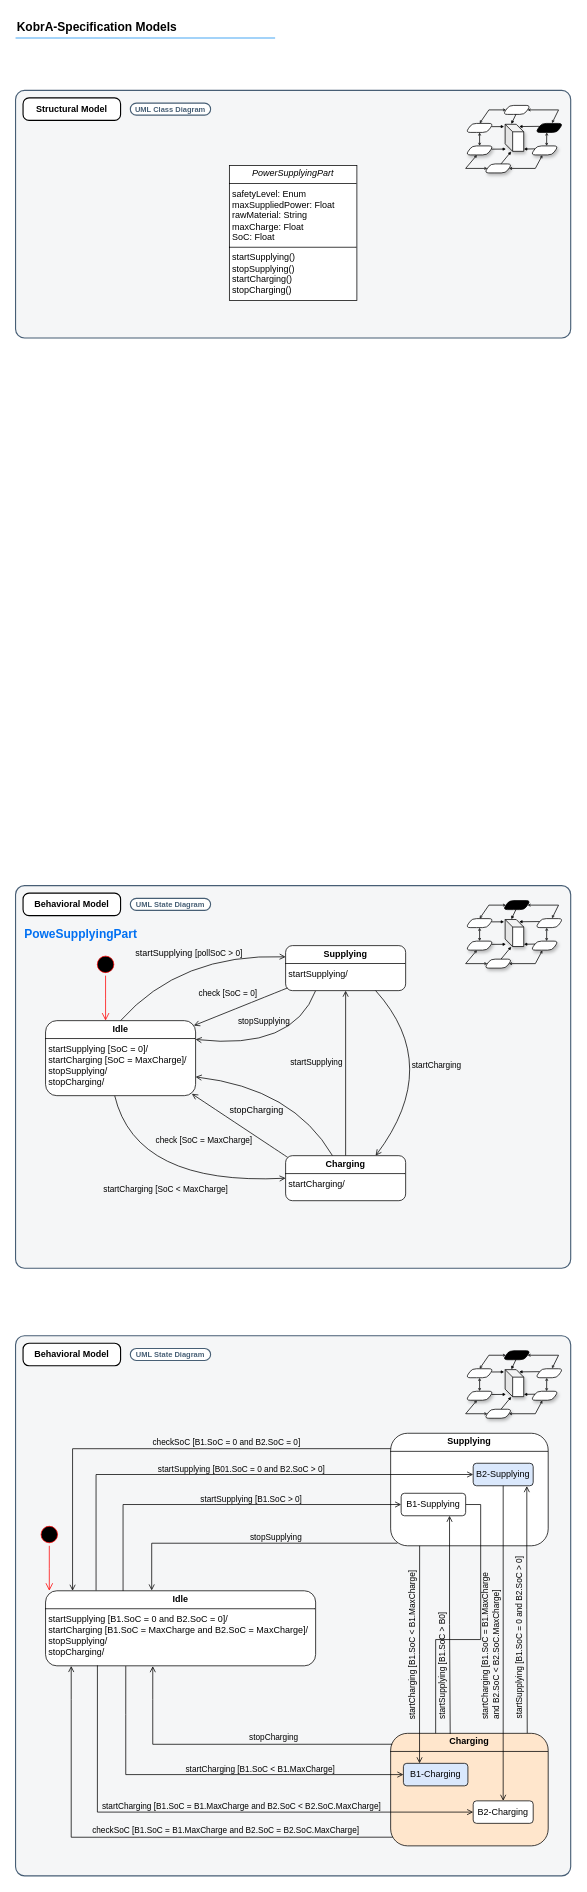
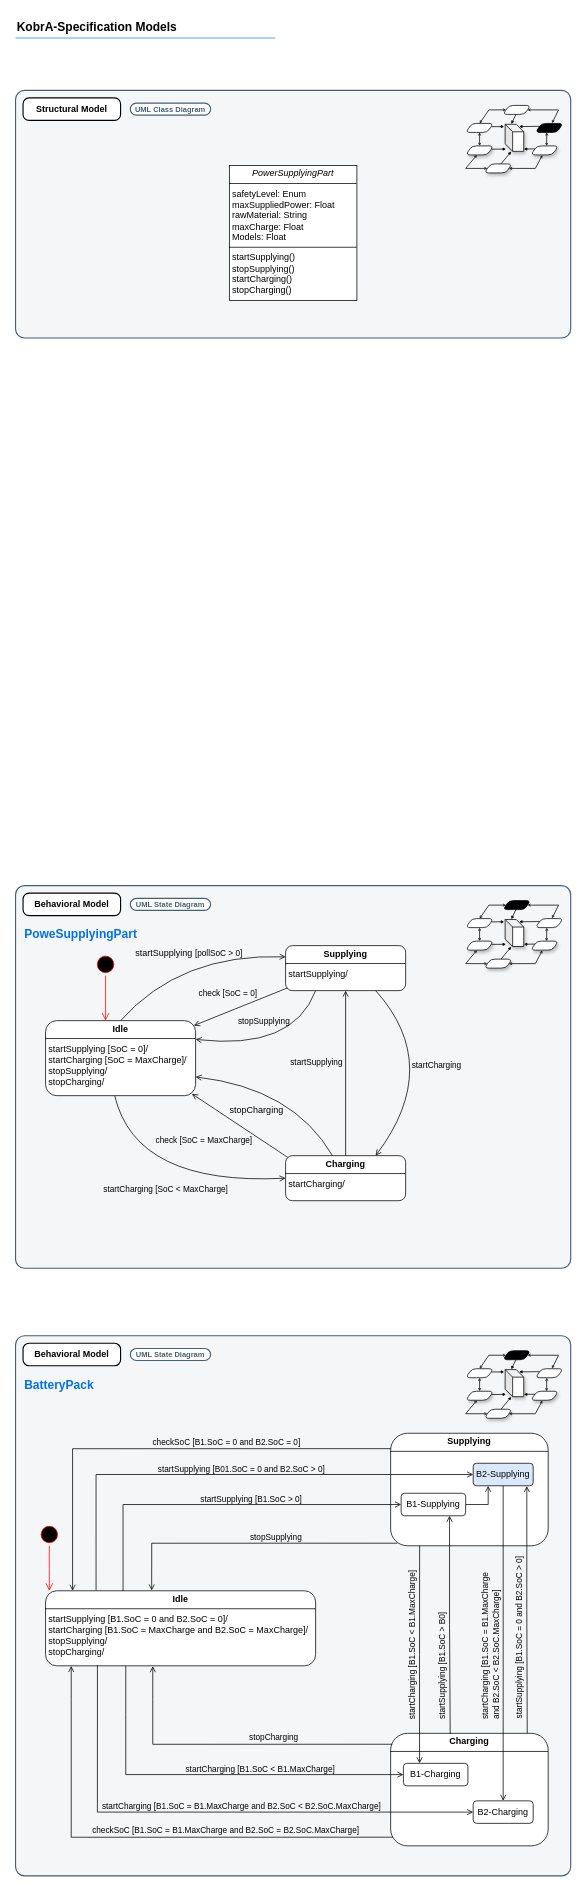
node "PowerSupplyingPart safetyLevel: Enum maxSuppliedPower: Float rawMaterial: String maxCharge: Float SoC: Float startSupplying() stopSupplying() startCharging() stopCharging()": label "PowerSupplyingPart safetyLevel: Enum maxSuppliedPower: Float rawMaterial: String maxCharge: Float SoC: Float startSupplying() stopSupplying() startCharging() stopCharging()" -> "PowerSupplyingPart safetyLevel: Enum maxSuppliedPower: Float rawMaterial: String maxCharge: Float Models: Float startSupplying() stopSupplying() startCharging() stopCharging()"
node "BatteryPack": added
edge "B1-Supplying" -> "B1-Charging": now "B1-Supplying" -> "B2-Supplying"
node "B1-Charging": fillcolor #dae8fc -> #ffffff
node "Charging": fillcolor #ffe6cc -> #ffffff
